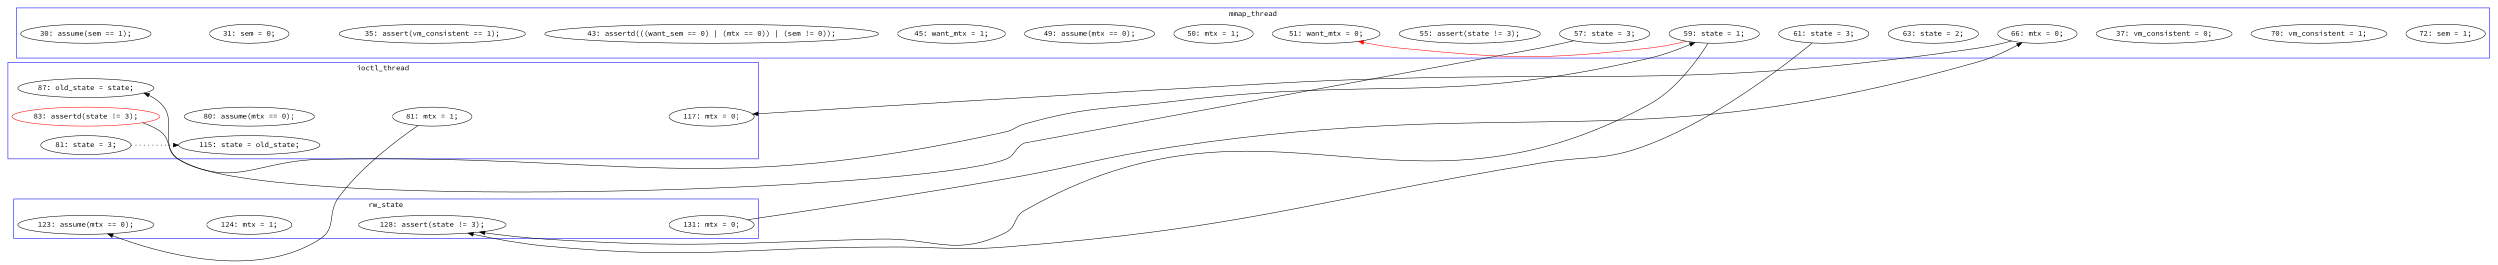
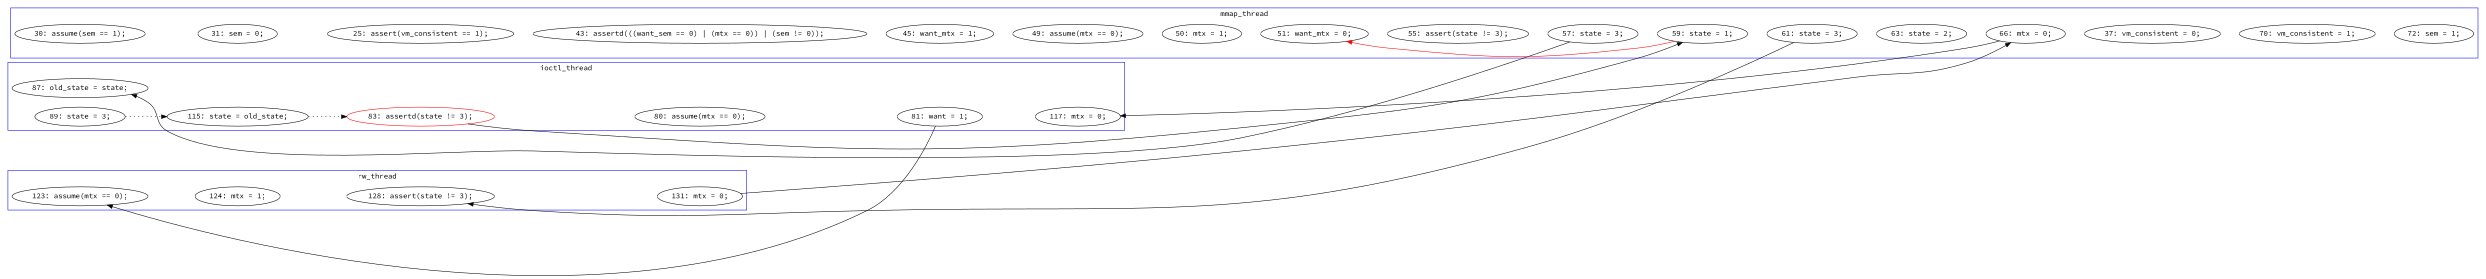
node "35: assert(vm_consistent == 1);": label "35: assert(vm_consistent == 1);" -> "25: assert(vm_consistent == 1);"
edge "115: state = old_state;" -> "83: assertd(state != 3);": added
node "81: mtx = 1;": label "81: mtx = 1;" -> "81: want = 1;"
node "81: state = 3;": label "81: state = 3;" -> "89: state = 3;"
edge "59: state = 1;" -> "128: assert(state != 3);": removed
cluster "rw_state": label "rw_state" -> "rw_thread"
